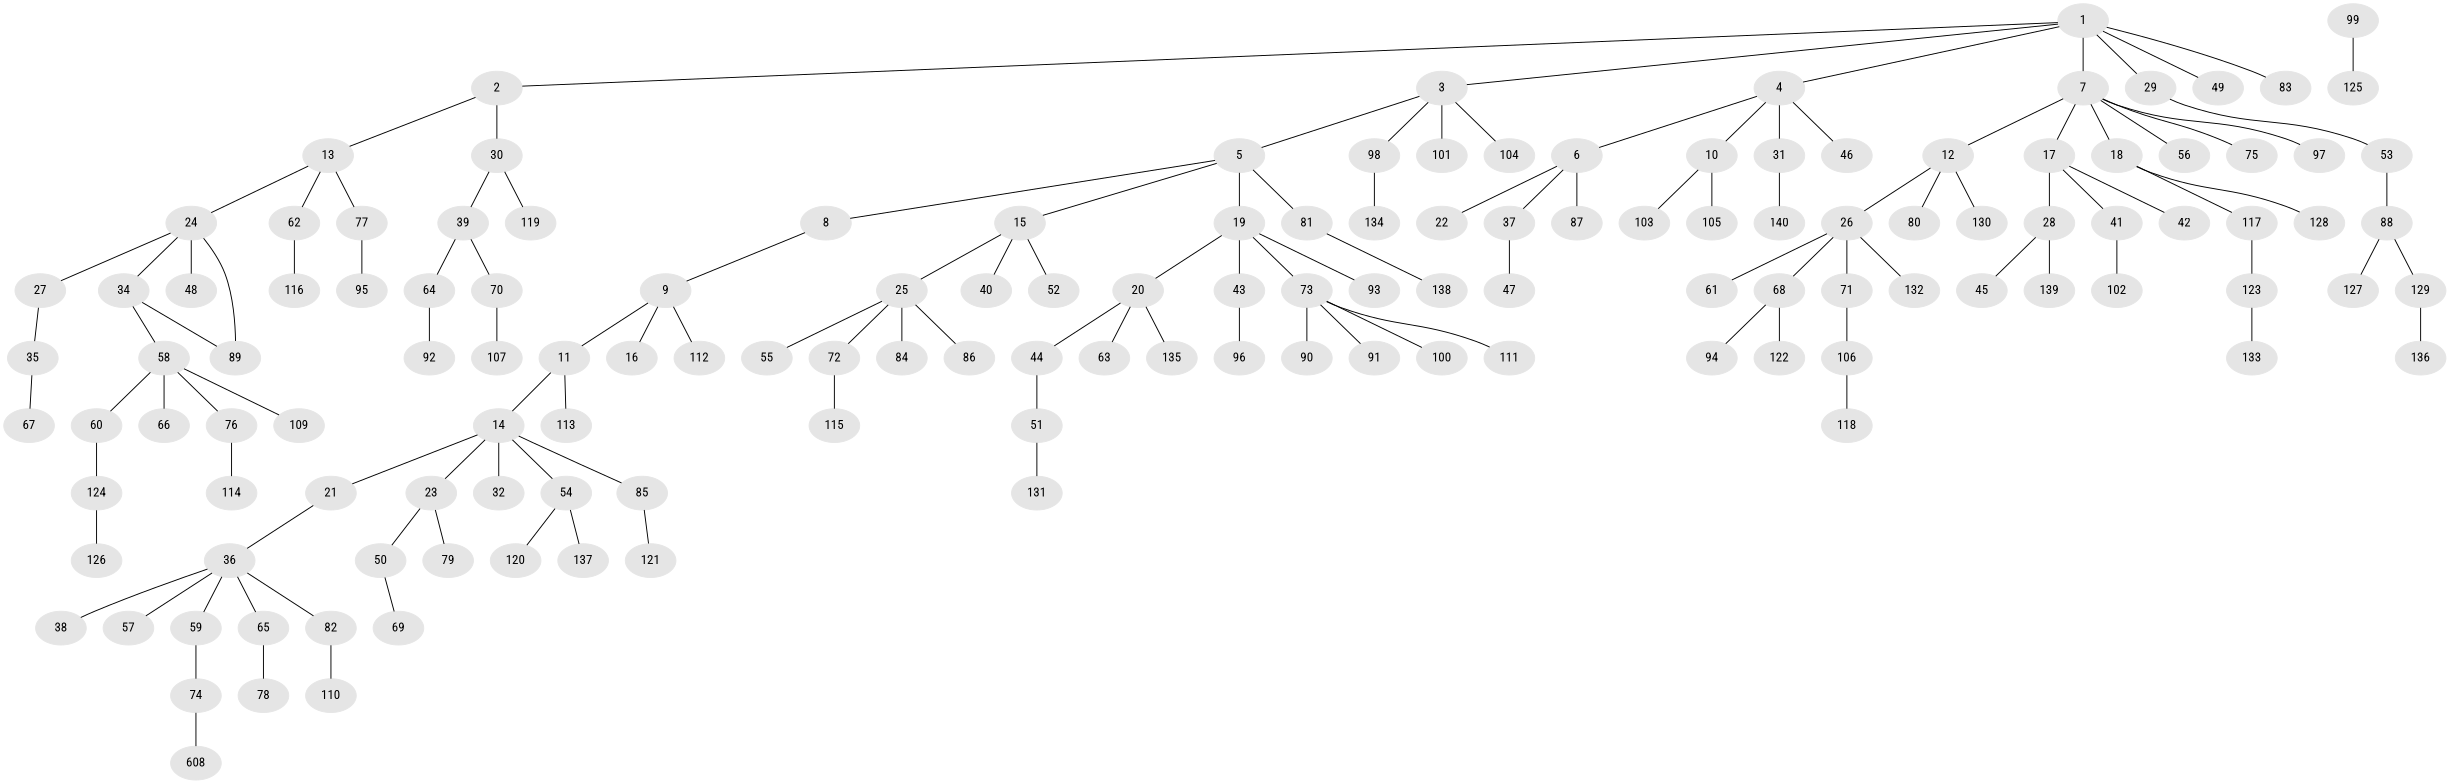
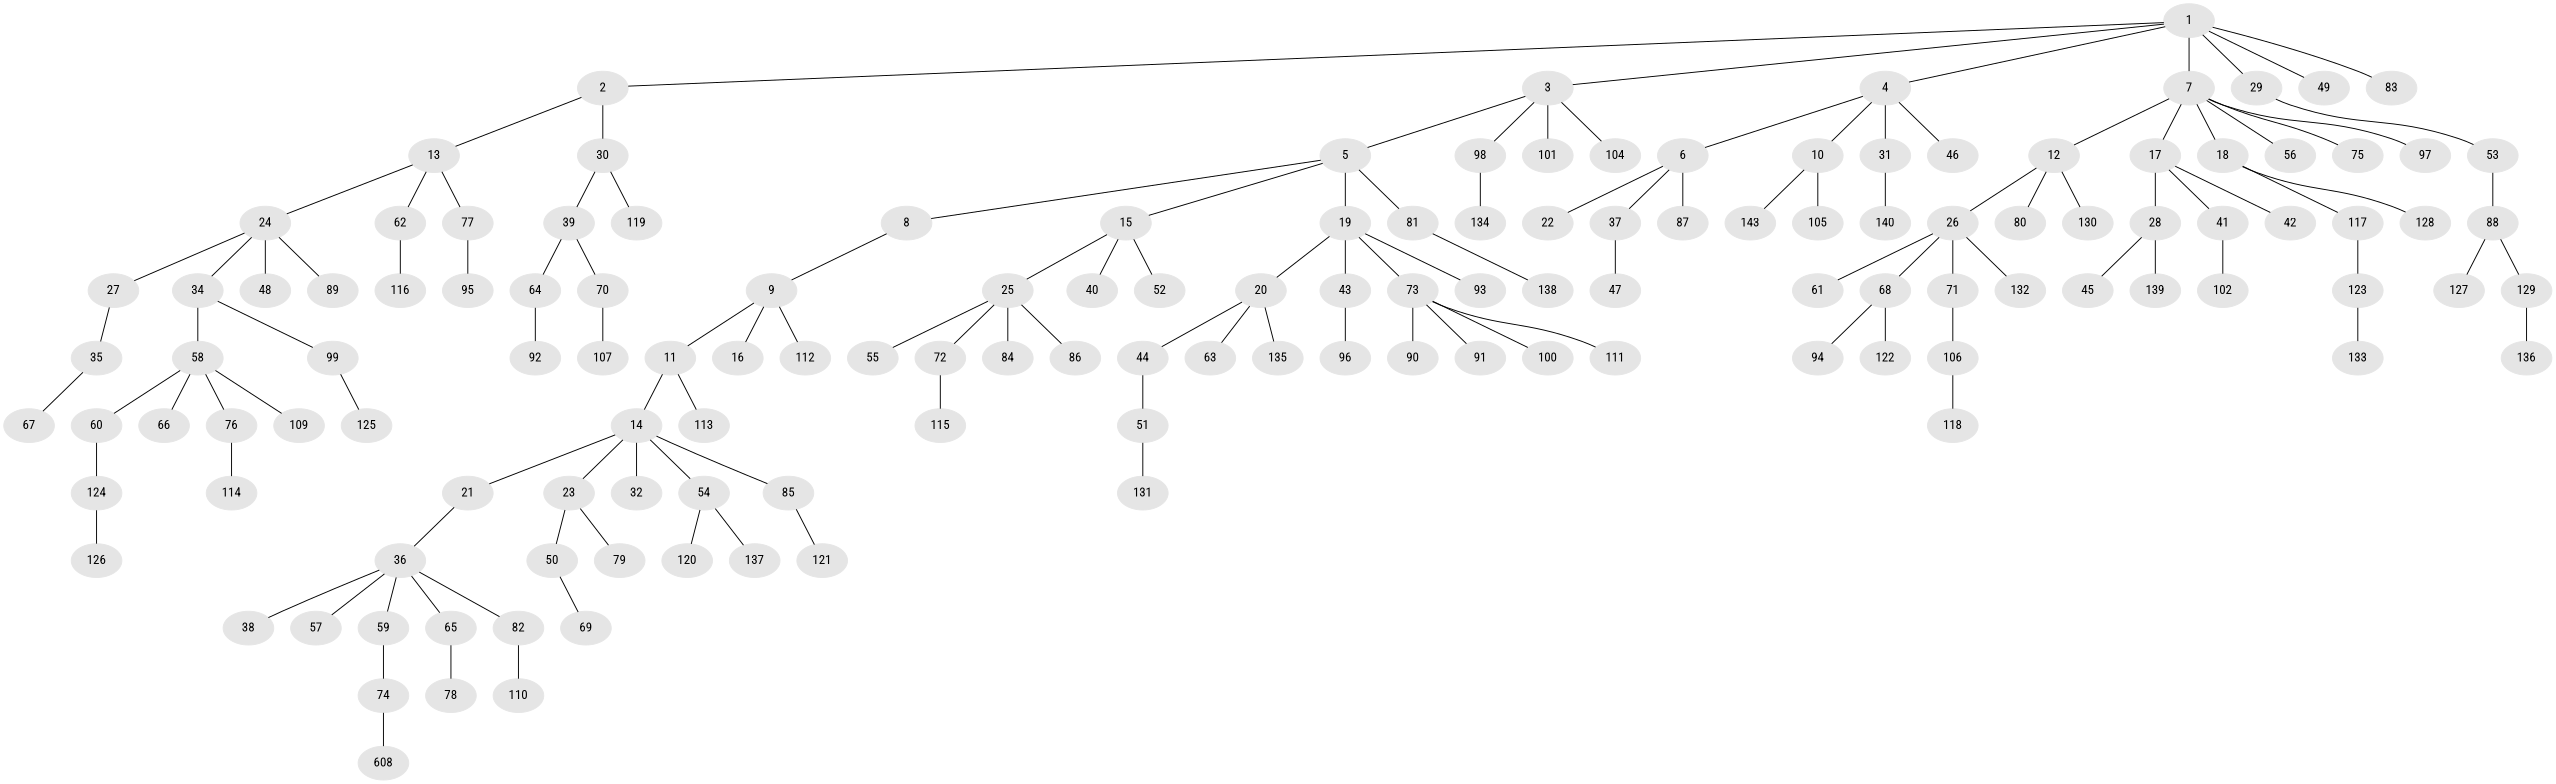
node "103": label "103" -> "143"
edge "34" -- "89": now "34" -- "99"
